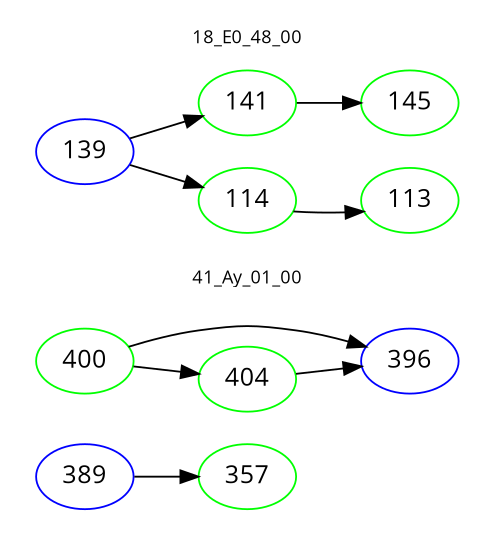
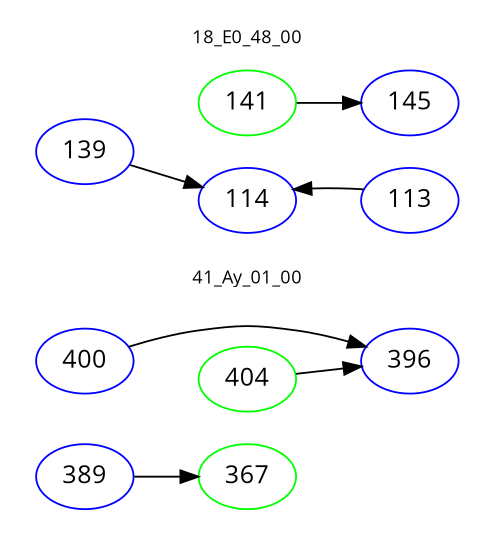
node "145": color green -> blue
edge "139" -> "141": removed
node "114": color green -> blue
node "113": color green -> blue
edge "114" -> "113": reversed
node "400": color green -> blue
edge "400" -> "404": removed
node "357": label "357" -> "367"
